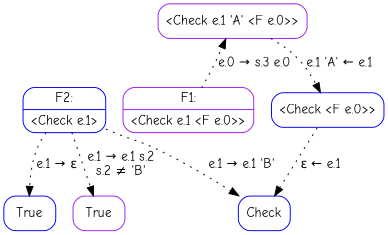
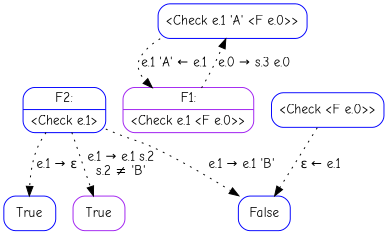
node "<Check e.1 'A' <F e.0>>": color purple -> blue
edge "<Check e.1 'A' <F e.0>>" -> "<Check <F e.0>>": now "<Check e.1 'A' <F e.0>>" -> "F1:"
node "Check": label "Check" -> "False"
